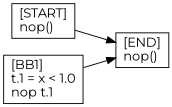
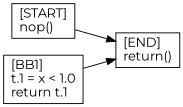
node "[END] nop()": label "[END] nop()" -> "[END] return()"
node "[BB1] t.1 = x < 1.0 nop t.1": label "[BB1] t.1 = x < 1.0 nop t.1" -> "[BB1] t.1 = x < 1.0 return t.1"
